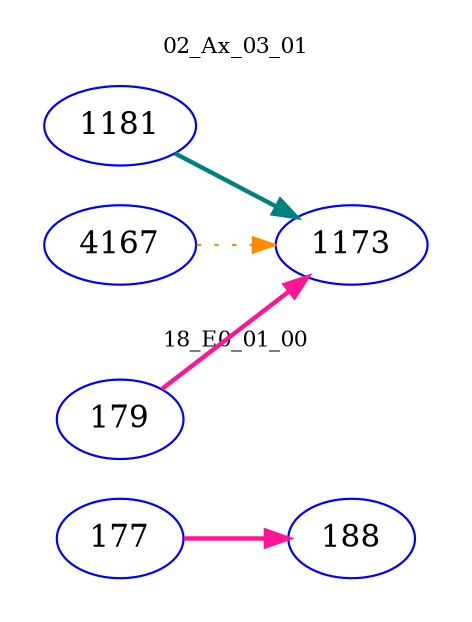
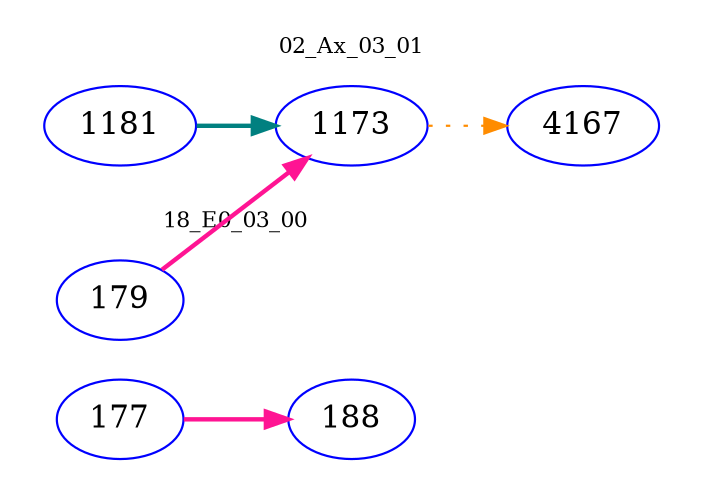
edge "4167" -> "1173": reversed
cluster "18_E0_01_00": label "18_E0_01_00" -> "18_E0_03_00"
